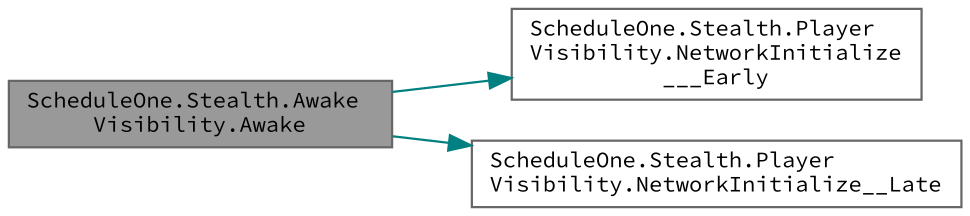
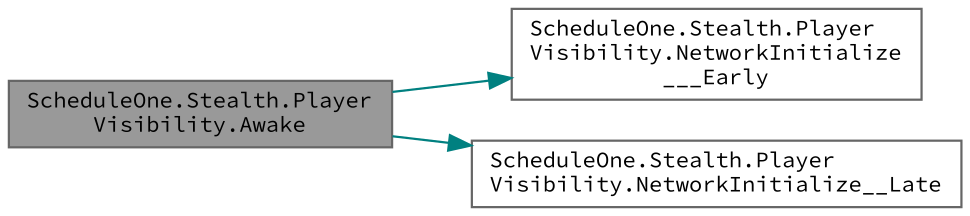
node "ScheduleOne.Stealth.Awake Visibility.Awake": label "ScheduleOne.Stealth.Awake Visibility.Awake" -> "ScheduleOne.Stealth.Player Visibility.Awake"
